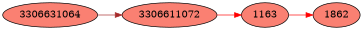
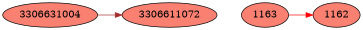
node "3306631064": label "3306631064" -> "3306631004"
edge "3306611072" -> "1163": removed
node "1862": label "1862" -> "1162"
